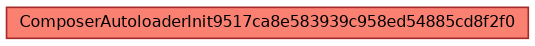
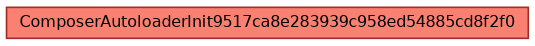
node "ComposerAutoloaderInit9517ca8e583939c958ed54885cd8f2f0": label "ComposerAutoloaderInit9517ca8e583939c958ed54885cd8f2f0" -> "ComposerAutoloaderInit9517ca8e283939c958ed54885cd8f2f0"
